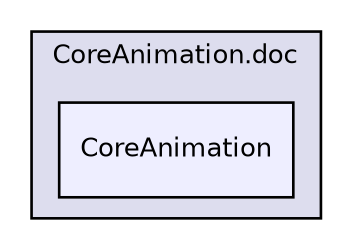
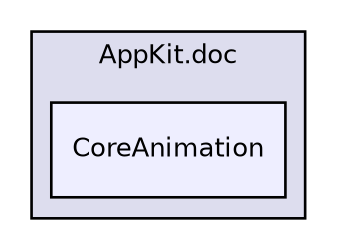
cluster "CoreAnimation.doc": label "CoreAnimation.doc" -> "AppKit.doc"
